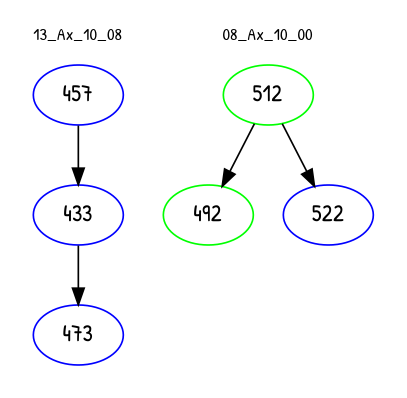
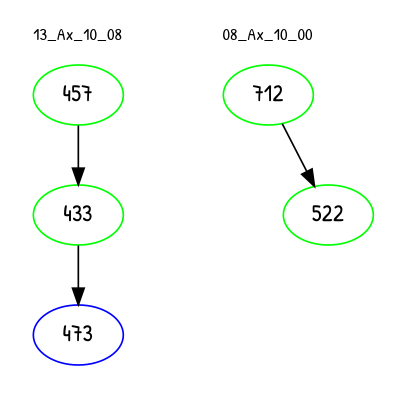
node "457": color blue -> green
node "512": label "512" -> "712"
node "433": color blue -> green
node "492": removed
node "522": color blue -> green
